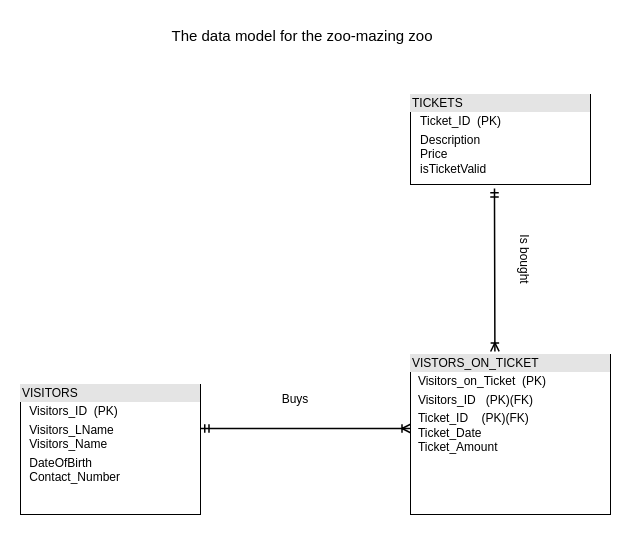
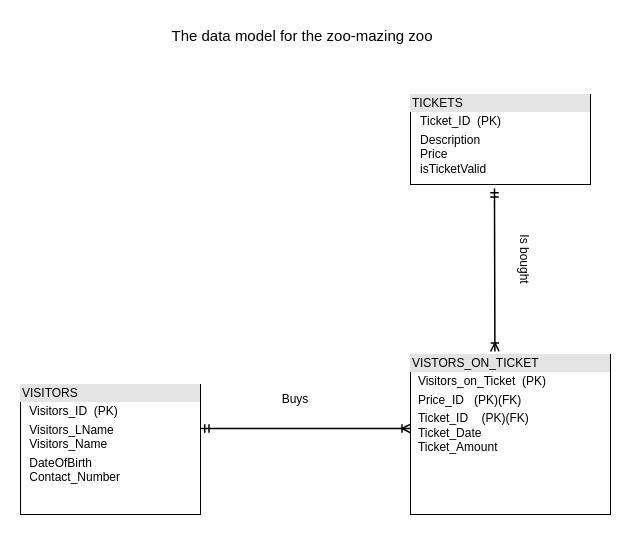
node "VISTORS_ON_TICKET Visitors_on_Ticket (PK) Visitors_ID (PK)(FK) Ticket_ID (PK)(FK) Ticket_Date Ticket_Amount": label "VISTORS_ON_TICKET Visitors_on_Ticket (PK) Visitors_ID (PK)(FK) Ticket_ID (PK)(FK) Ticket_Date Ticket_Amount" -> "VISTORS_ON_TICKET Visitors_on_Ticket (PK) Price_ID (PK)(FK) Ticket_ID (PK)(FK) Ticket_Date Ticket_Amount"
